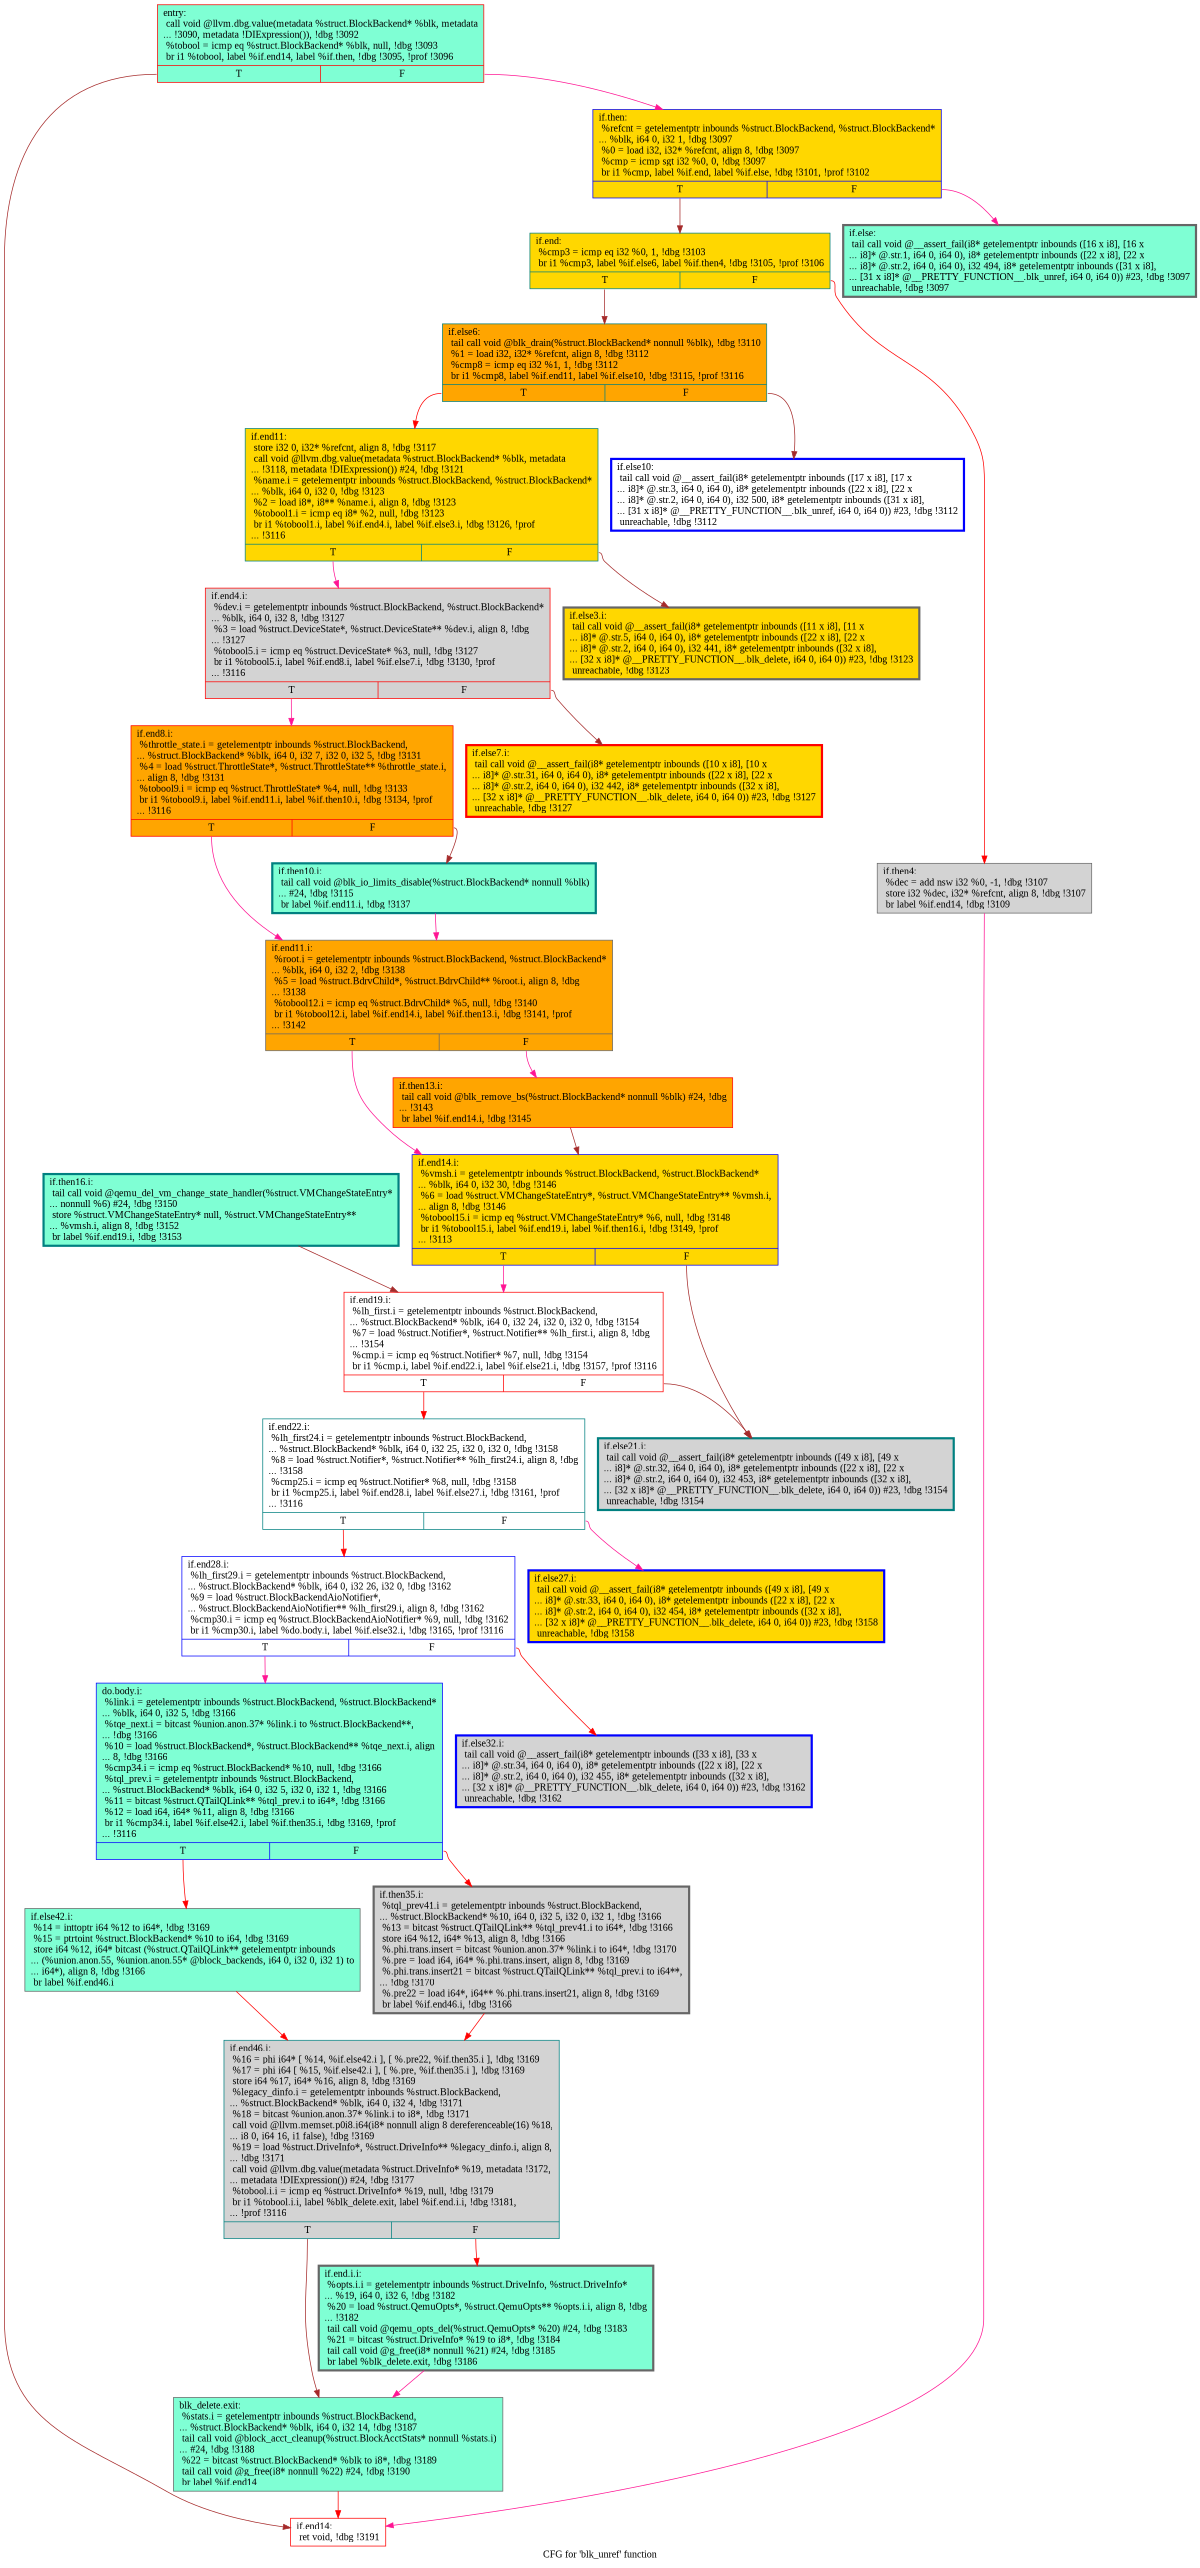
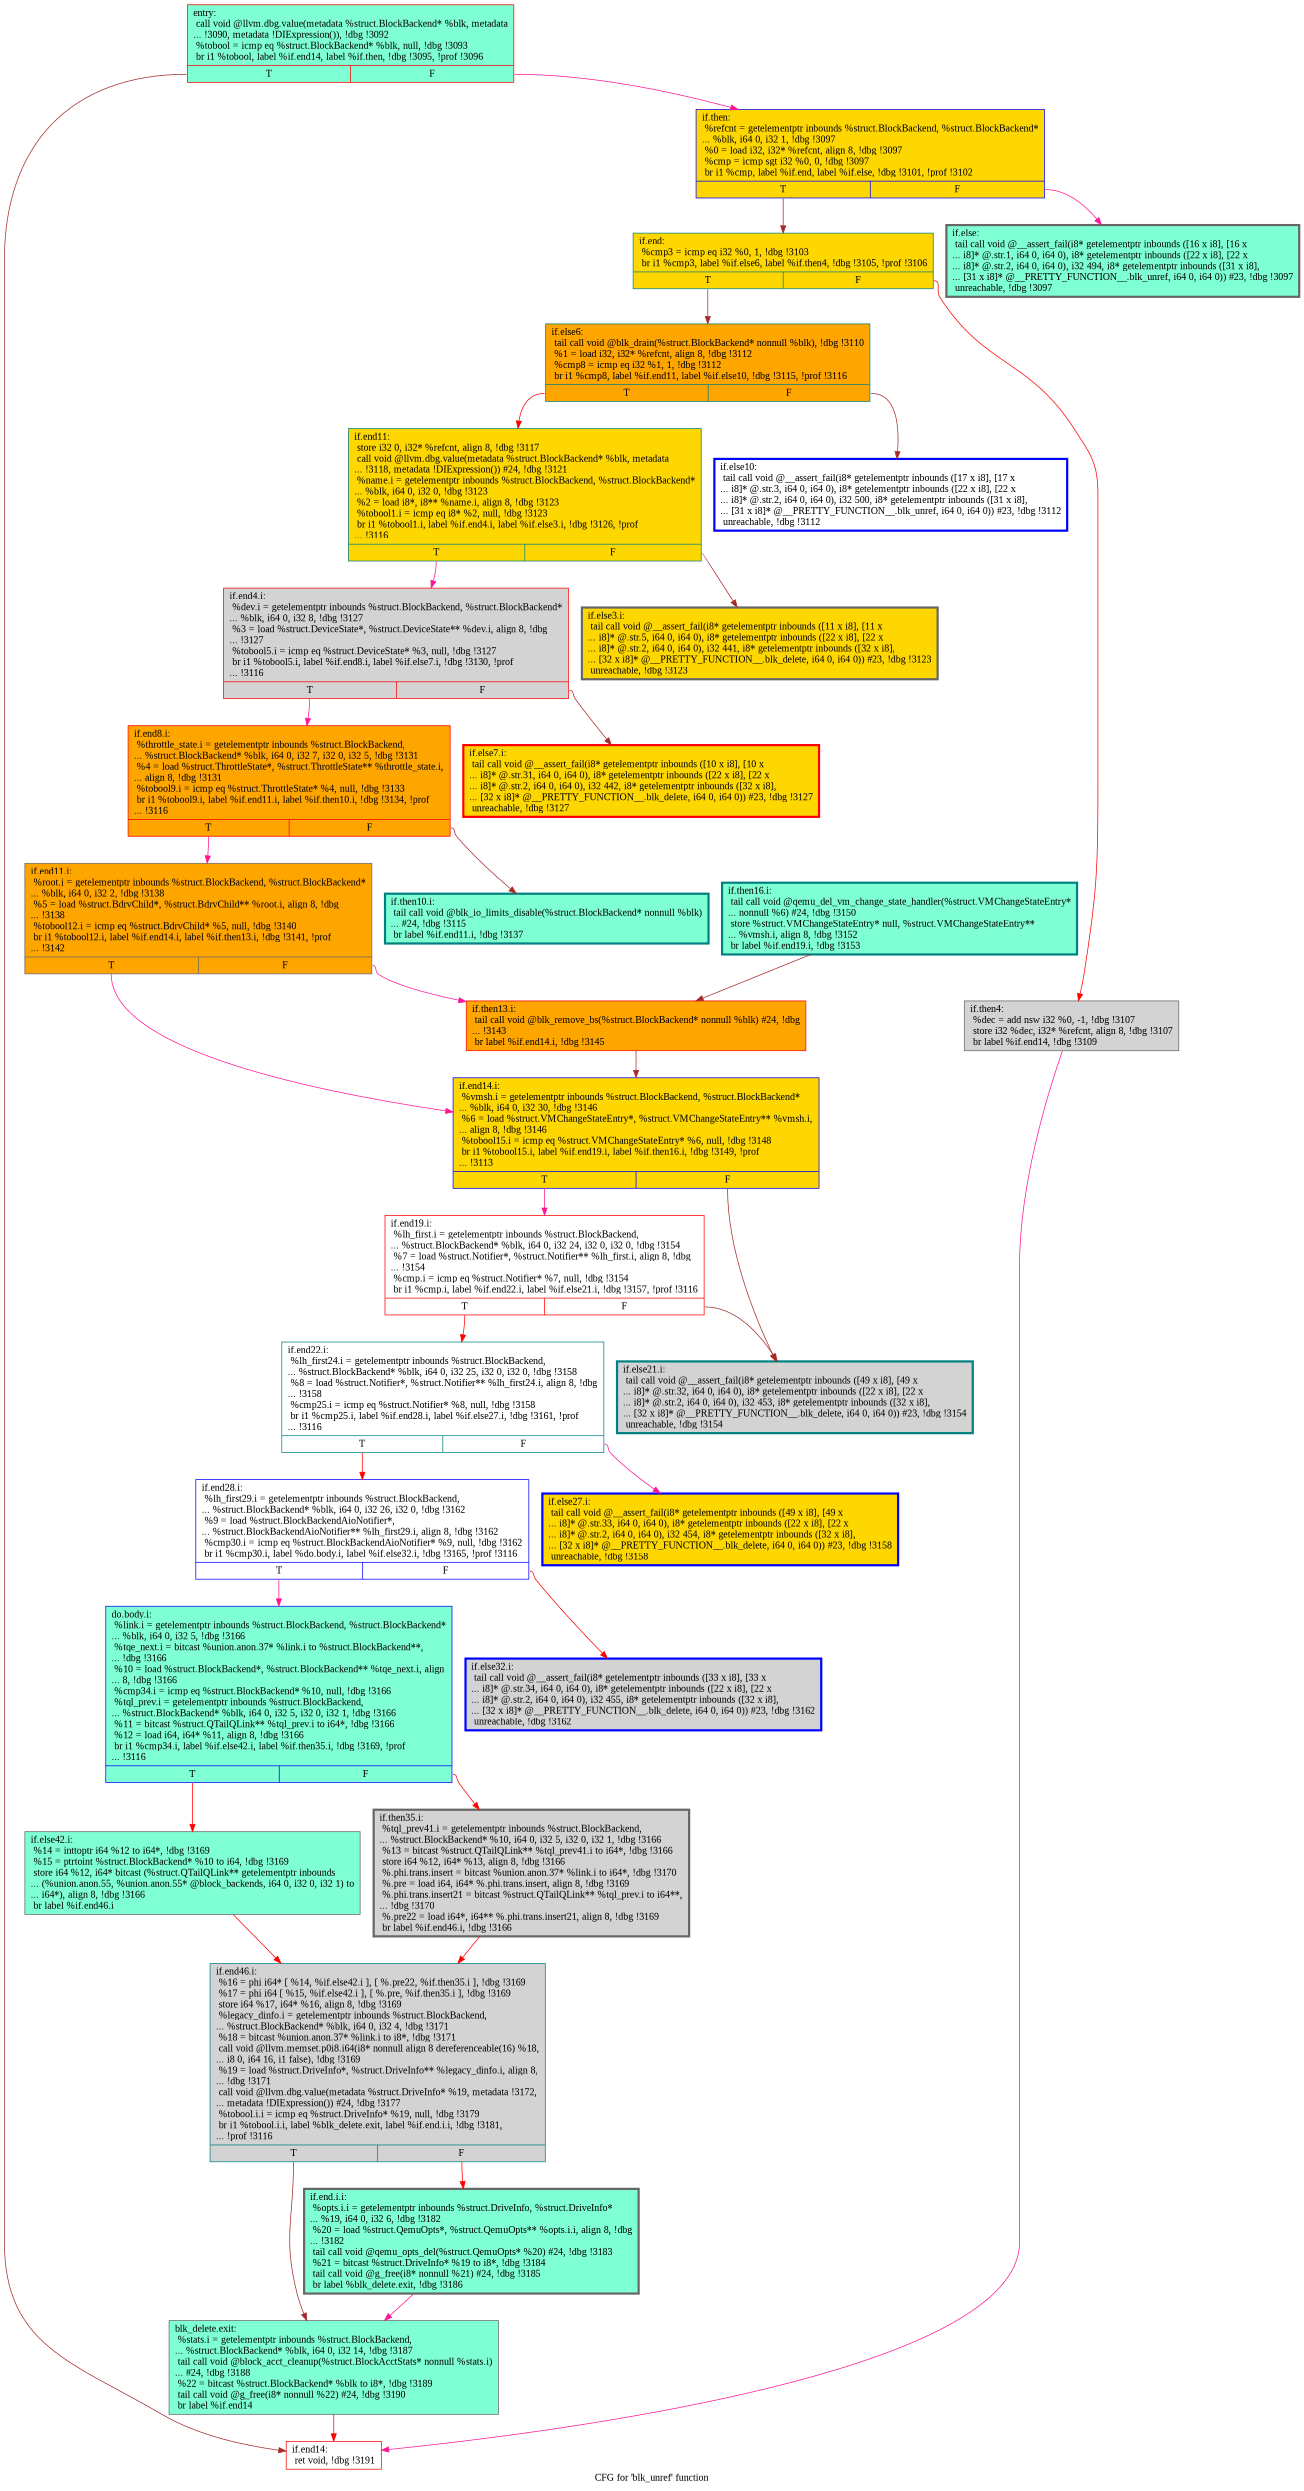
edge "if.then10.i:" -> "if.end11.i:": removed
edge "if.then16.i:" -> "if.end19.i:": now "if.then16.i:" -> "if.then13.i:"
